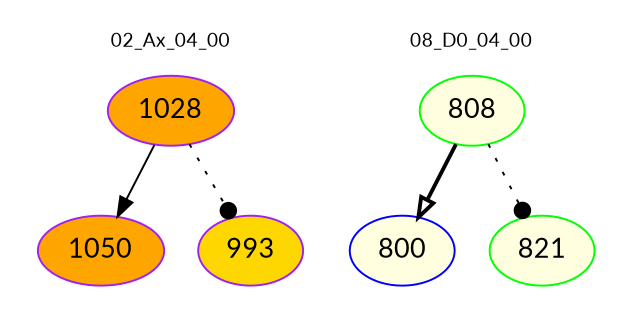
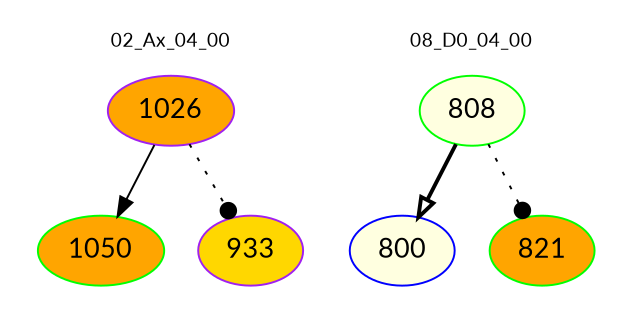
node "1028": label "1028" -> "1026"
node "1050": color purple -> green
node "993": label "993" -> "933"
node "821": fillcolor lightyellow -> orange
